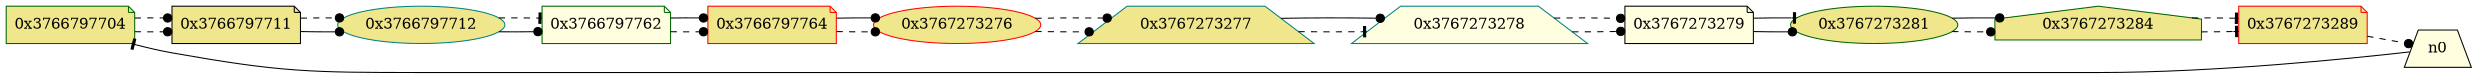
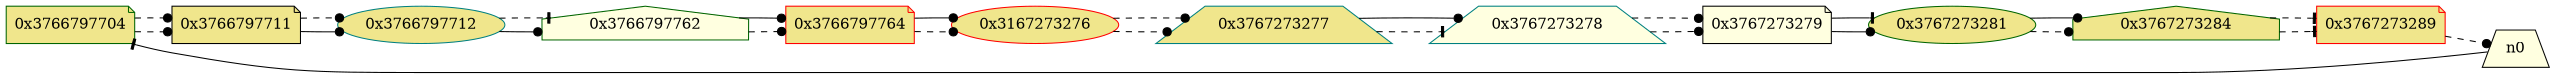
node "0x3766797762": shape note -> house
node "0x3767273276": label "0x3767273276" -> "0x3167273276"
